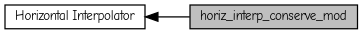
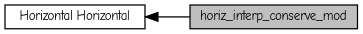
node "Horizontal Interpolator": label "Horizontal Interpolator" -> "Horizontal Horizontal"
